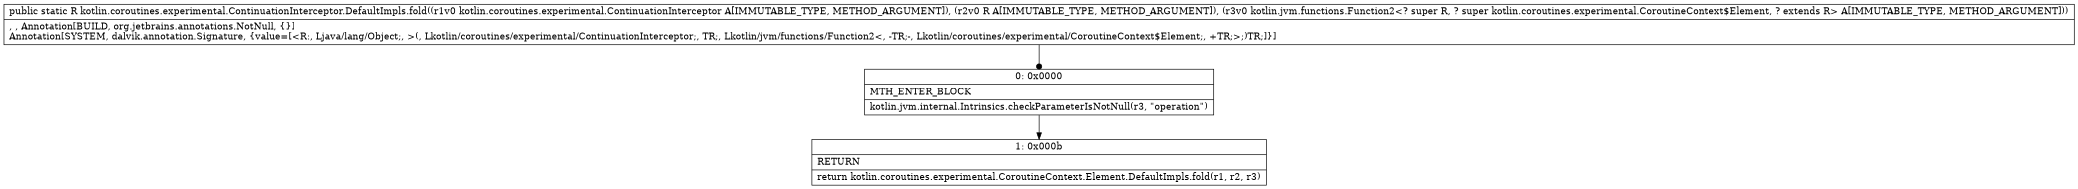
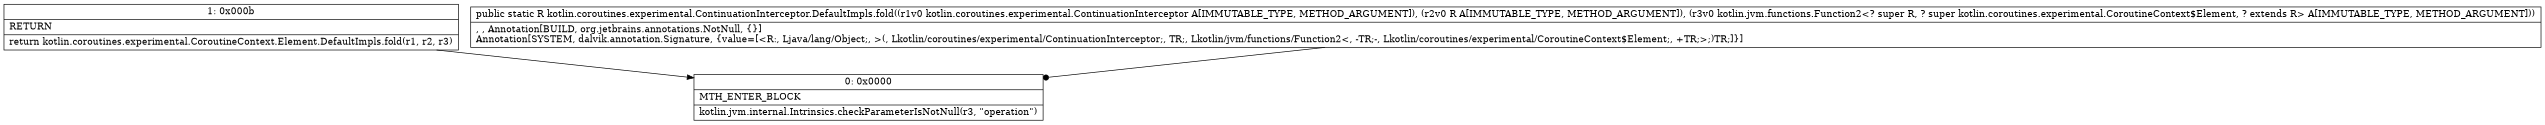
edge "0: 0x0000" -> "1: 0x000b": reversed
